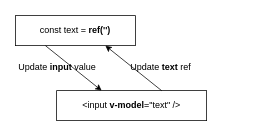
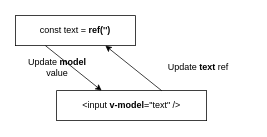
node "Update input value": label "Update input value" -> "Update model value"
node "Update text ref": moved (161, 67) -> (198, 67)
